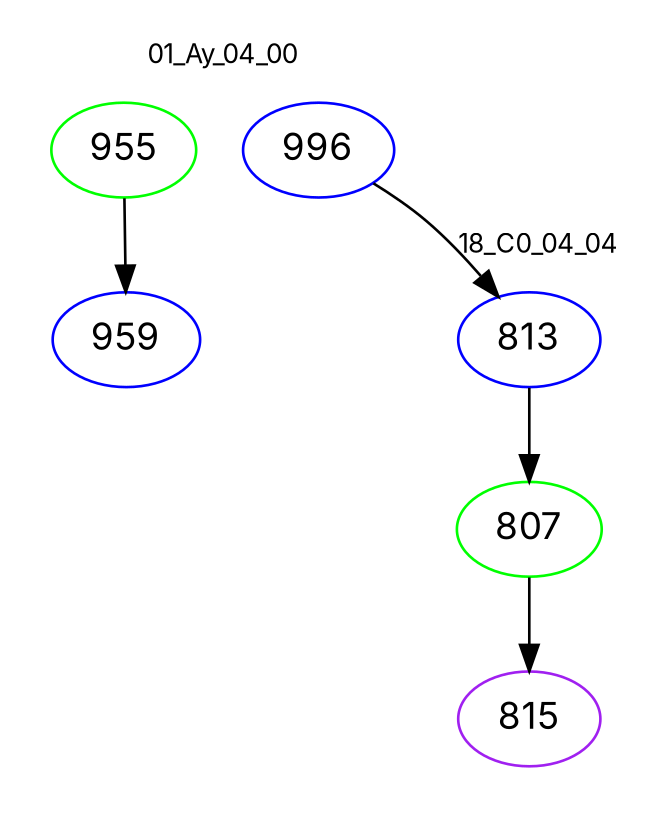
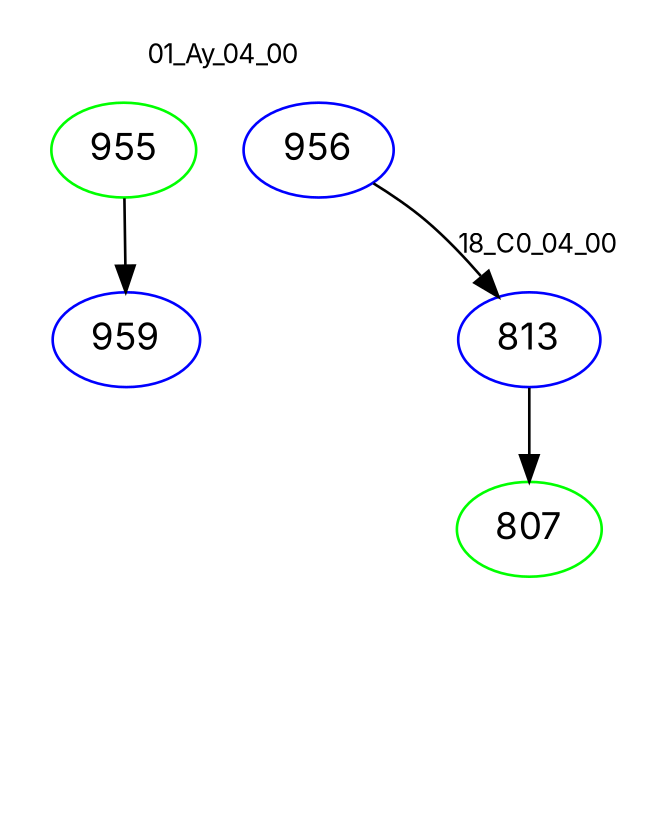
node "996": label "996" -> "956"
cluster "18_C0_04_04": label "18_C0_04_04" -> "18_C0_04_00"
node "815": removed
